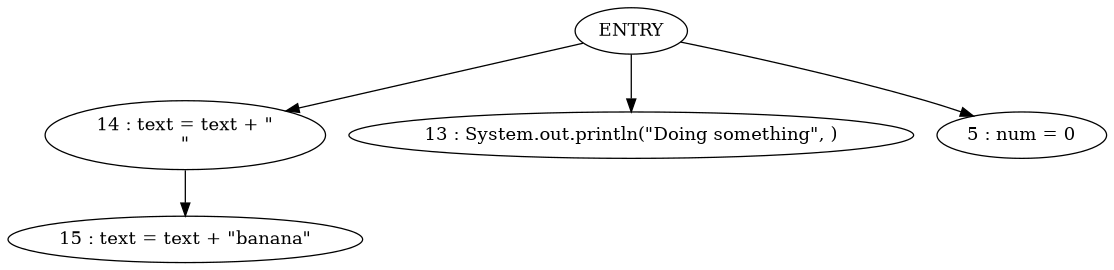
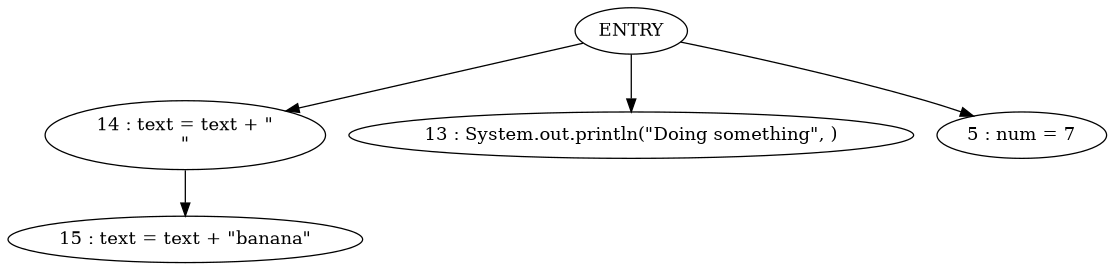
node "5 : num = 0": label "5 : num = 0" -> "5 : num = 7"
